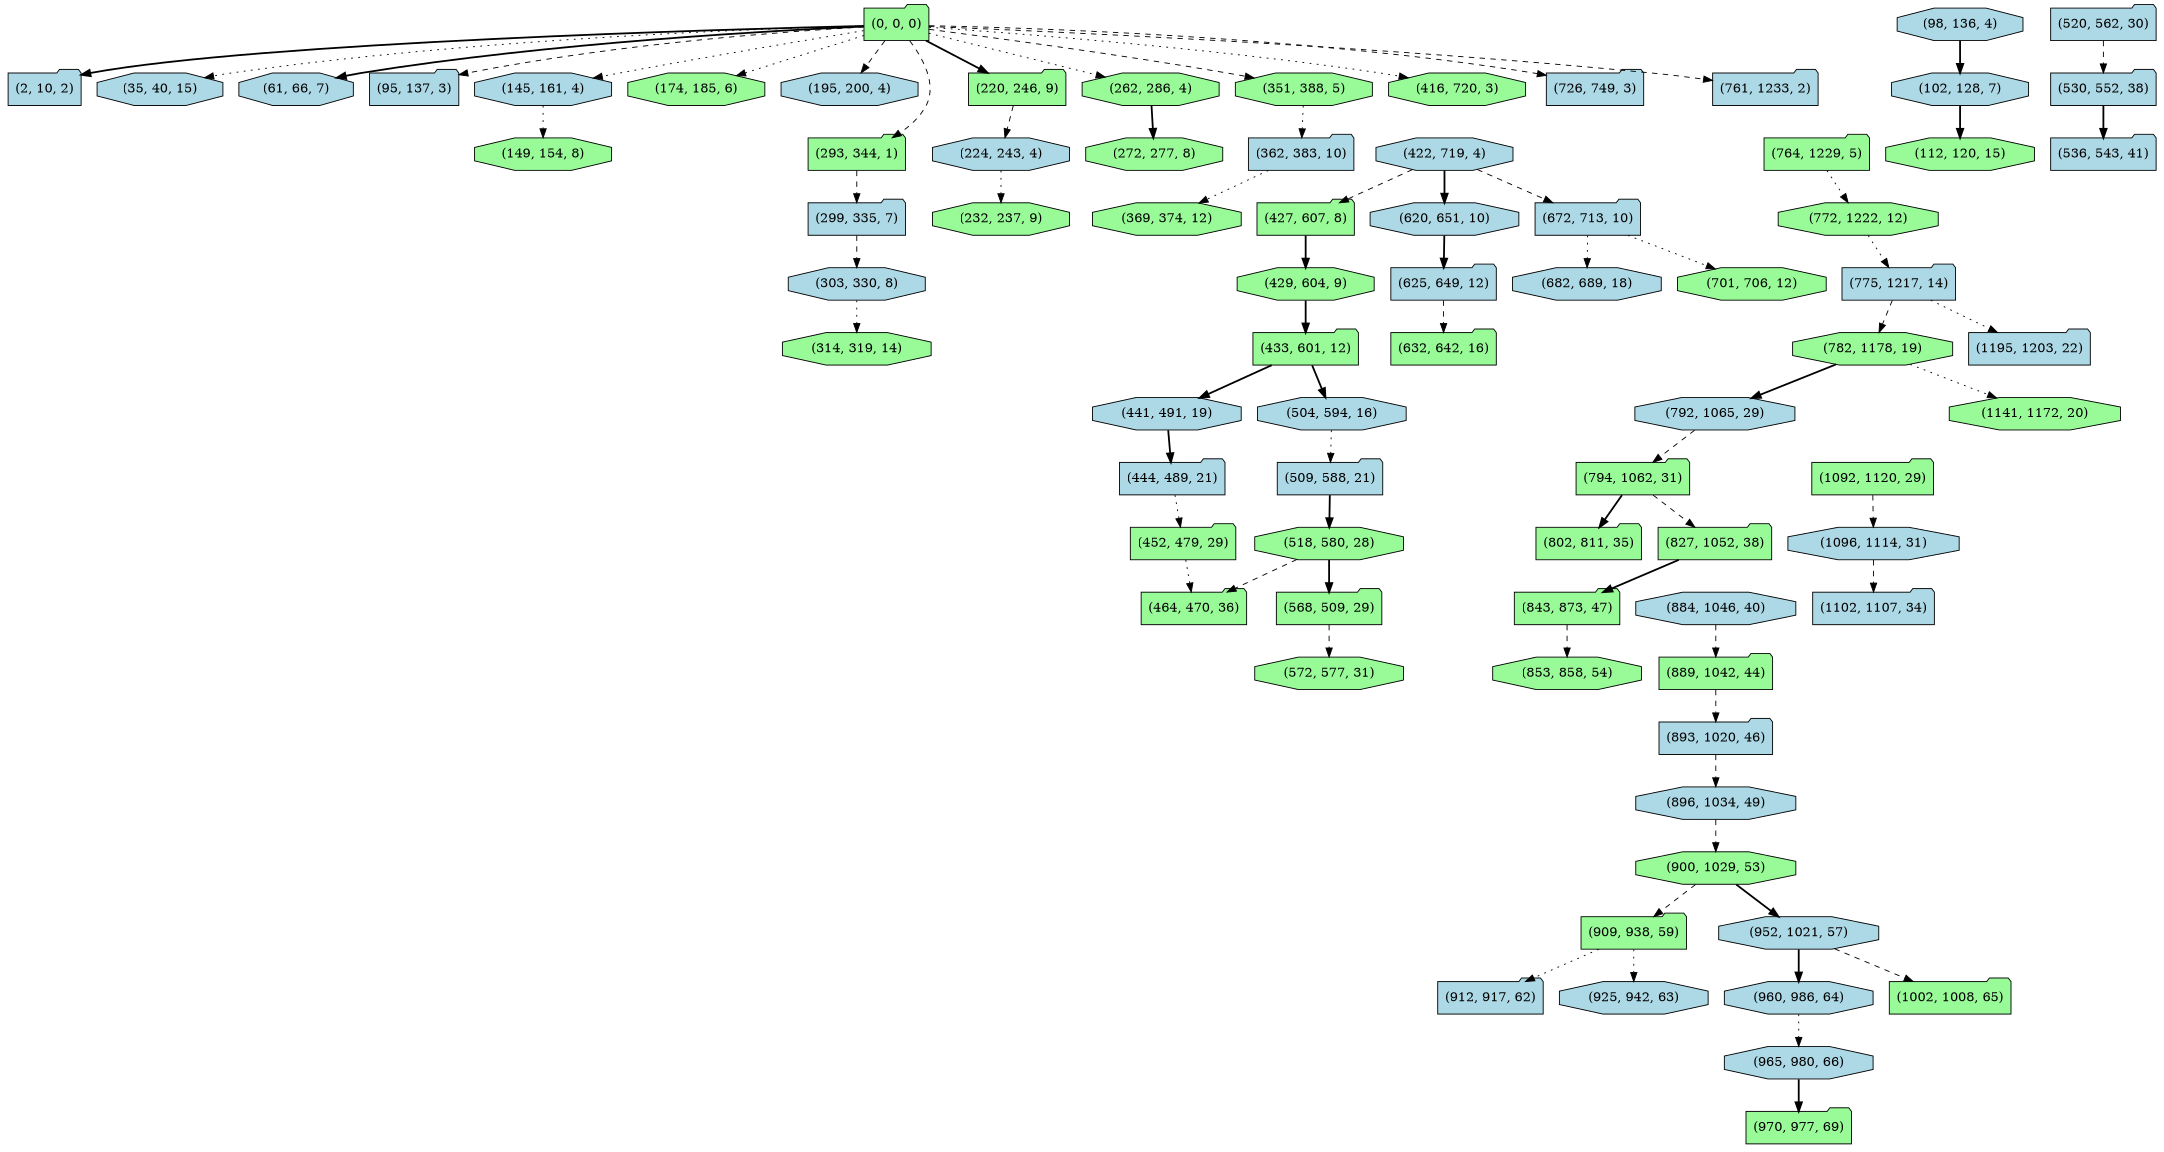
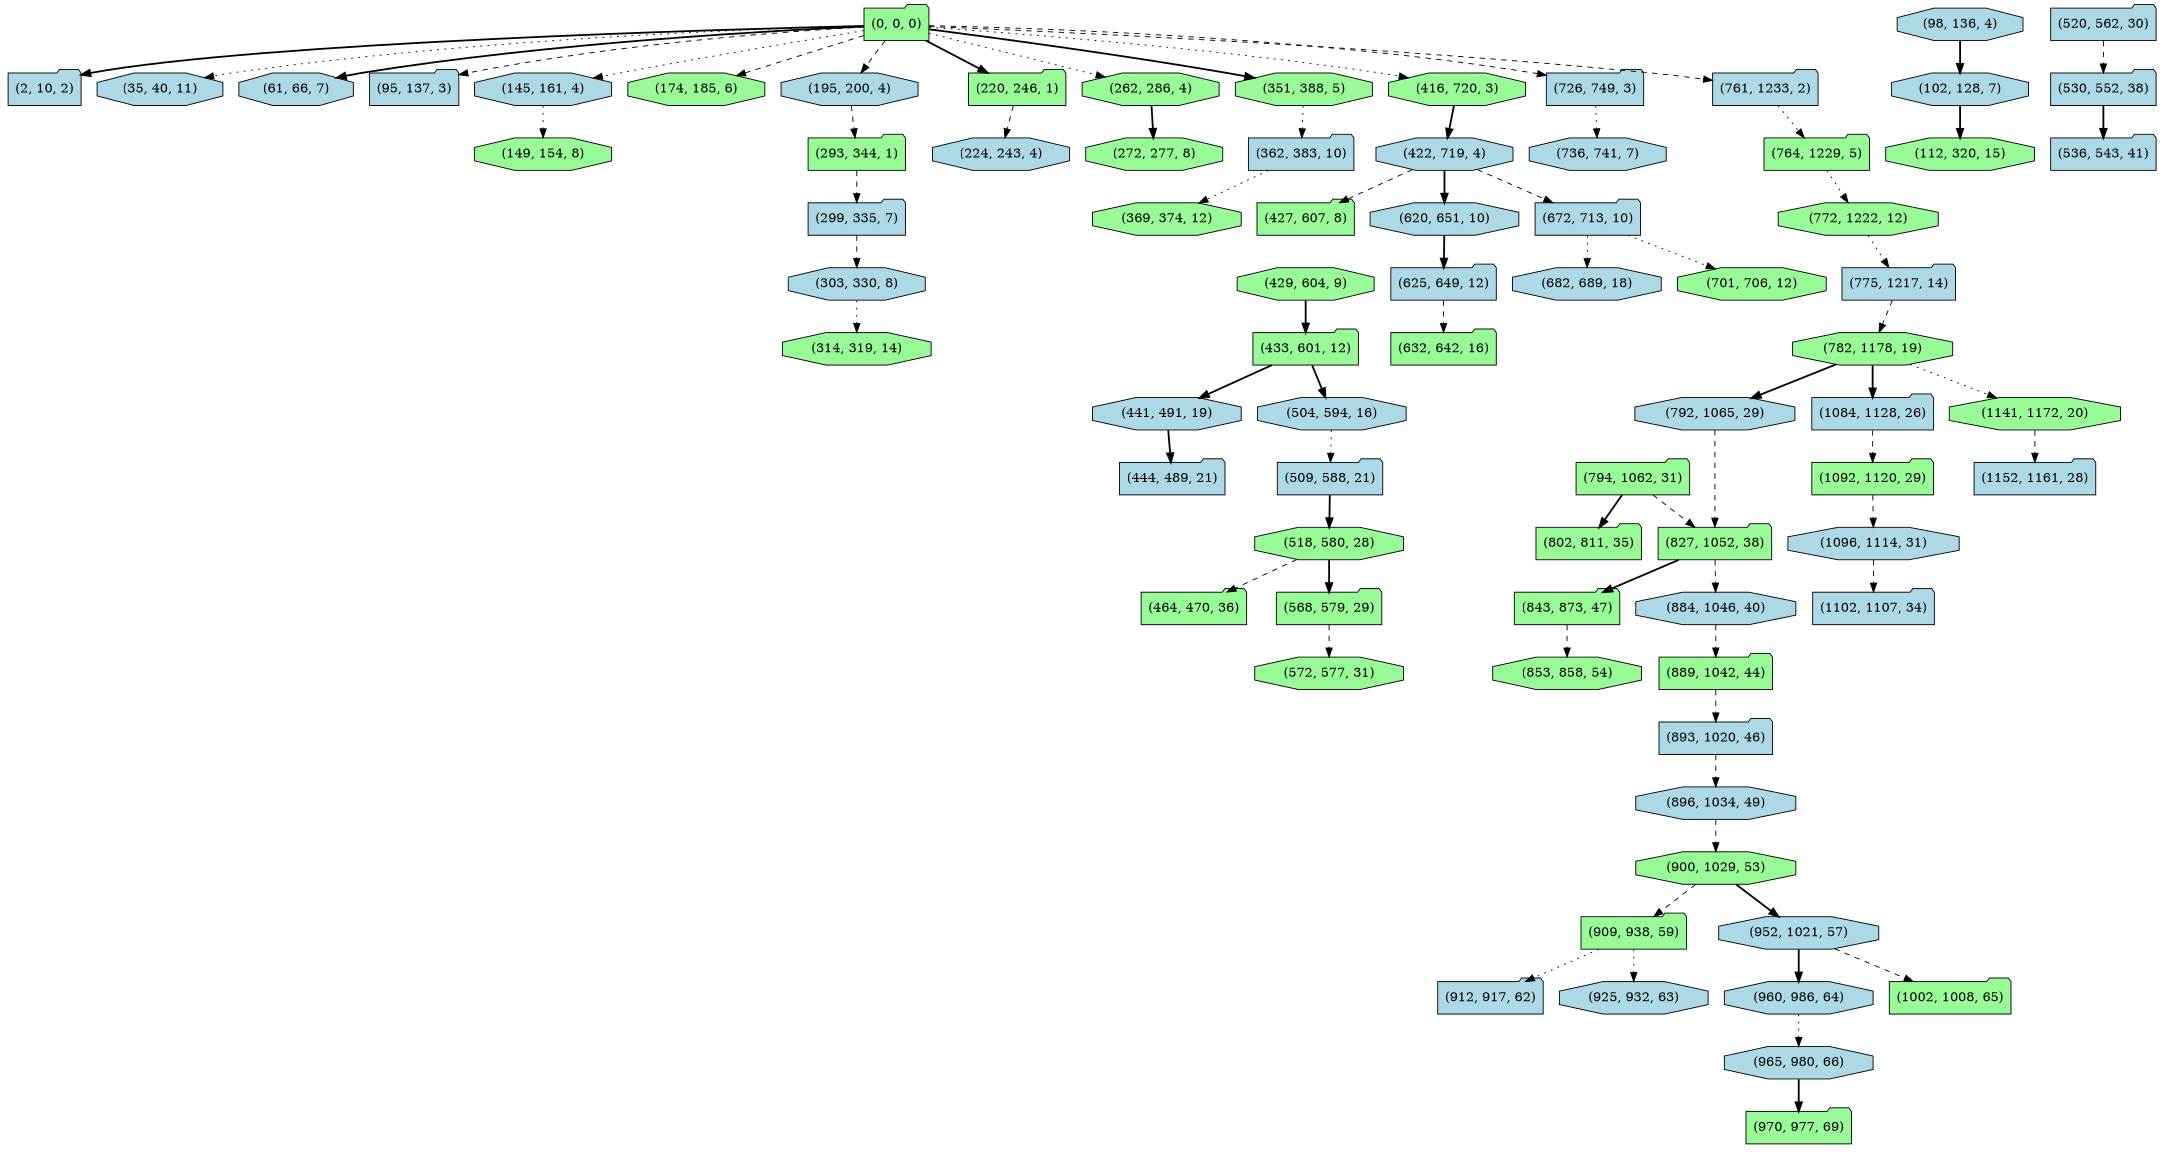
edge "(0, 0, 0)" -> "(351, 388, 5)": style dashed -> bold
edge "(0, 0, 0)" -> "(174, 185, 6)": style dotted -> dashed
node "(35, 40, 15)": label "(35, 40, 15)" -> "(35, 40, 11)"
node "(220, 246, 9)": label "(220, 246, 9)" -> "(220, 246, 1)"
edge "(0, 0, 0)" -> "(293, 344, 1)": now "(195, 200, 4)" -> "(293, 344, 1)"
edge "(416, 720, 3)" -> "(422, 719, 4)": added
edge "(761, 1233, 2)" -> "(764, 1229, 5)": added
node "(736, 741, 7)": added
node "(112, 120, 15)": label "(112, 120, 15)" -> "(112, 320, 15)"
node "(232, 237, 9)": removed
edge "(427, 607, 8)" -> "(429, 604, 9)": removed
node "(1195, 1203, 22)": removed
node "(1084, 1128, 26)": added
edge "(792, 1065, 29)" -> "(794, 1062, 31)": now "(792, 1065, 29)" -> "(827, 1052, 38)"
node "(1152, 1161, 28)": added
node "(452, 479, 29)": removed
edge "(827, 1052, 38)" -> "(884, 1046, 40)": added
node "(568, 509, 29)": label "(568, 509, 29)" -> "(568, 579, 29)"
node "(925, 942, 63)": label "(925, 942, 63)" -> "(925, 932, 63)"
